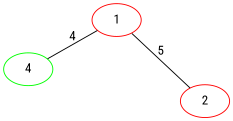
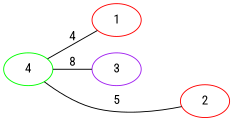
edge "1" -- "2": now "4" -- "2"
node "3": added
